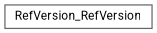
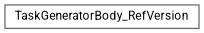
node "RefVersion_RefVersion": label "RefVersion_RefVersion" -> "TaskGeneratorBody_RefVersion"
